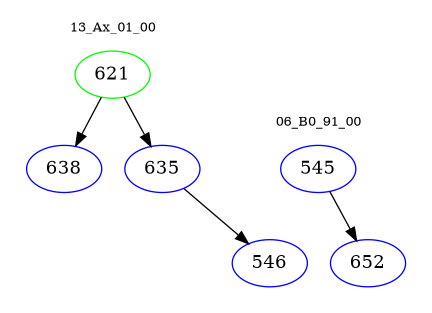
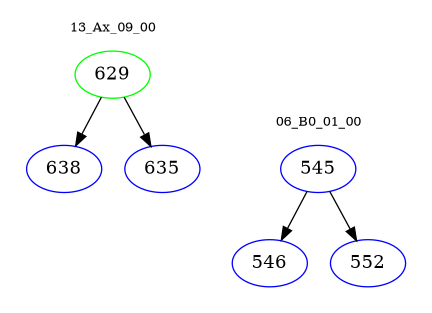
cluster "13_Ax_01_00": label "13_Ax_01_00" -> "13_Ax_09_00"
node "621": label "621" -> "629"
cluster "06_B0_91_00": label "06_B0_91_00" -> "06_B0_01_00"
edge "635" -> "546": now "545" -> "546"
node "652": label "652" -> "552"
